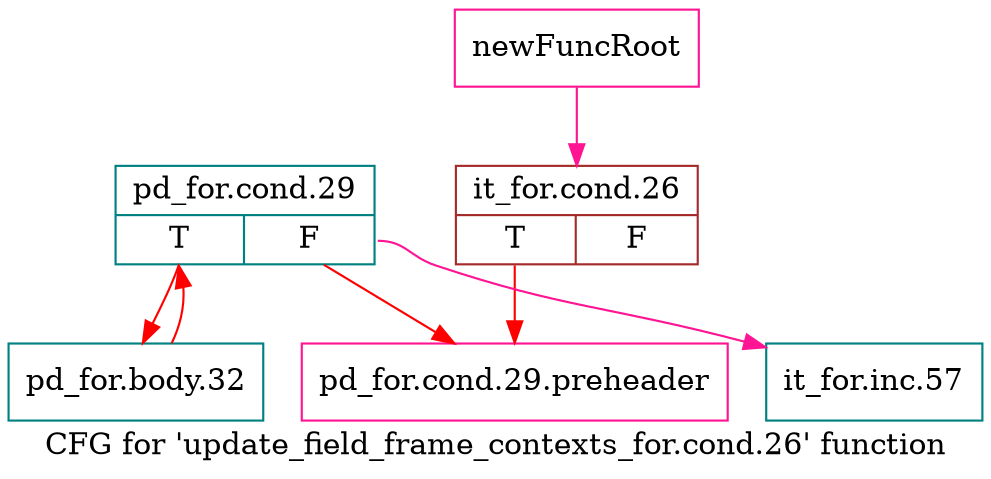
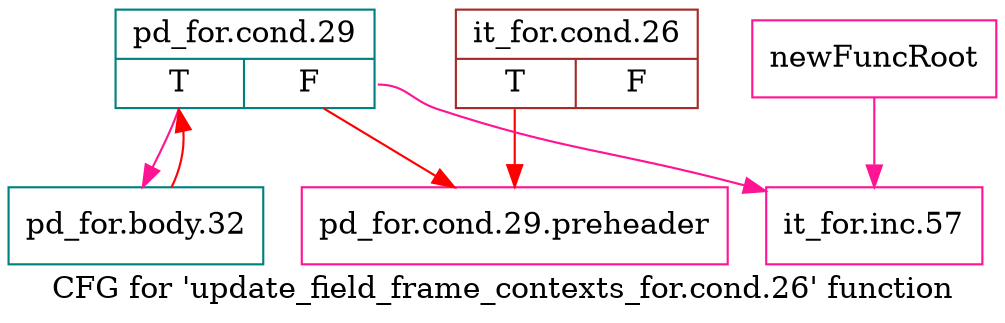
edge "newFuncRoot" -> "it_for.cond.26": now "newFuncRoot" -> "it_for.inc.57"
edge "pd_for.cond.29" -> "pd_for.body.32": color red -> deeppink
node "it_for.inc.57": color teal -> deeppink
